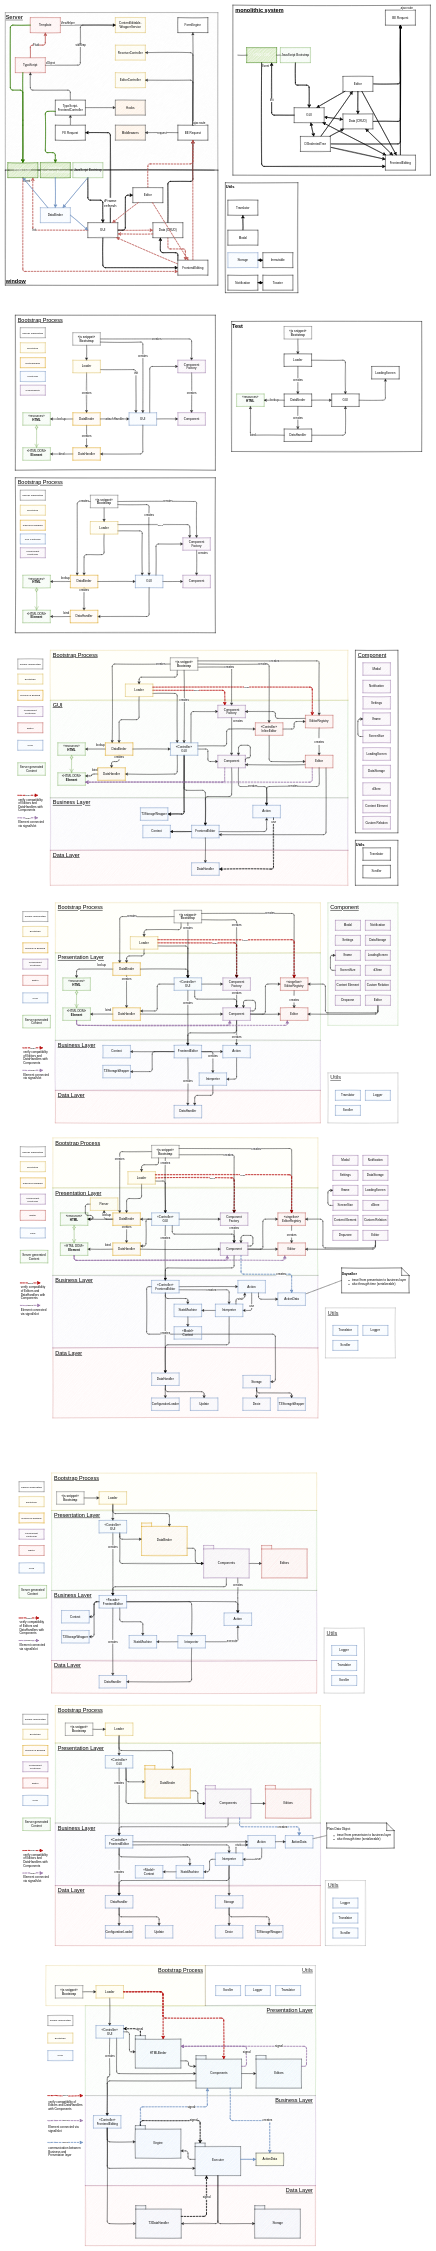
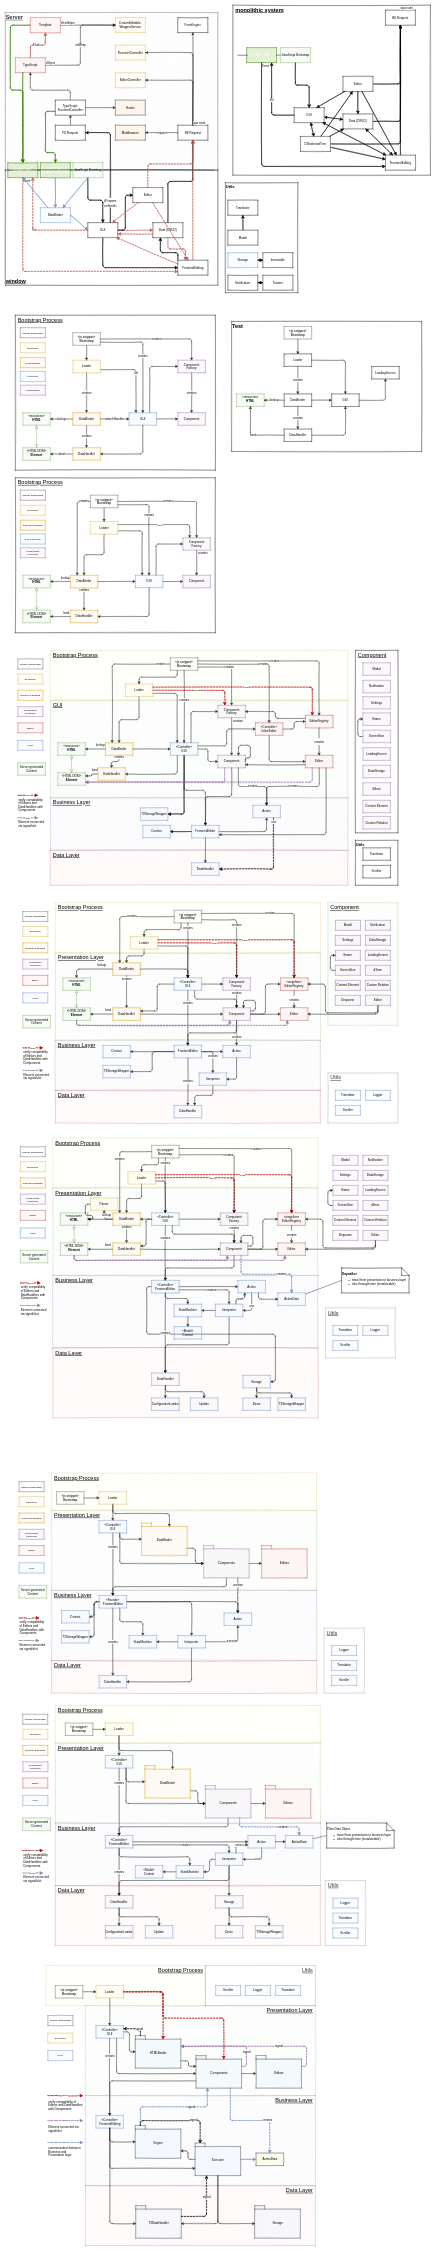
node "«Controller» FrontendEditing": moved (107, 2121) -> (110, 2121)
